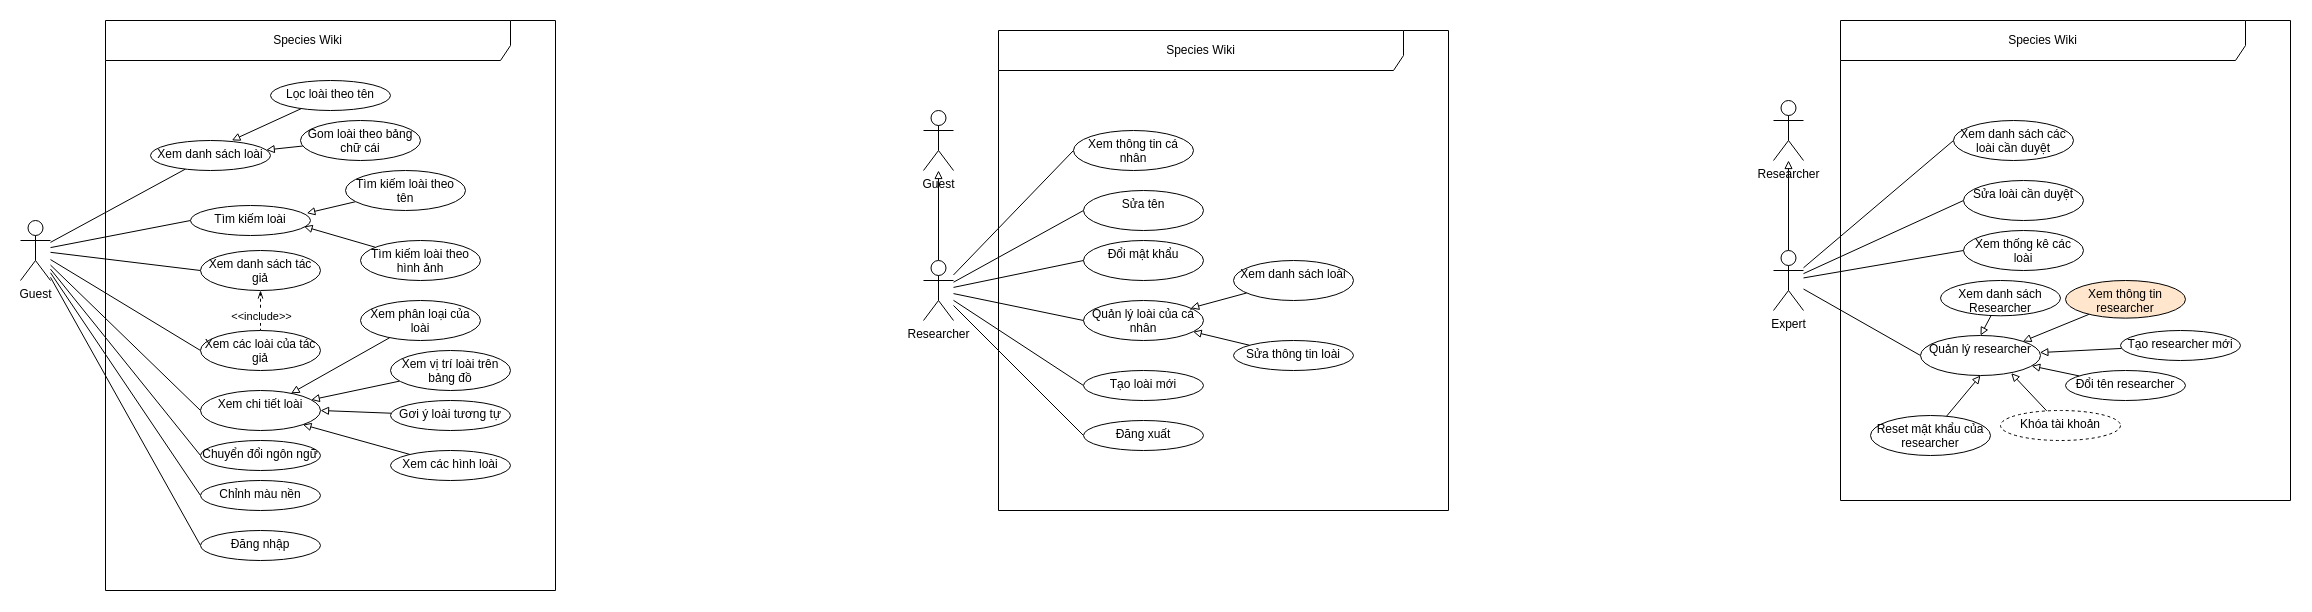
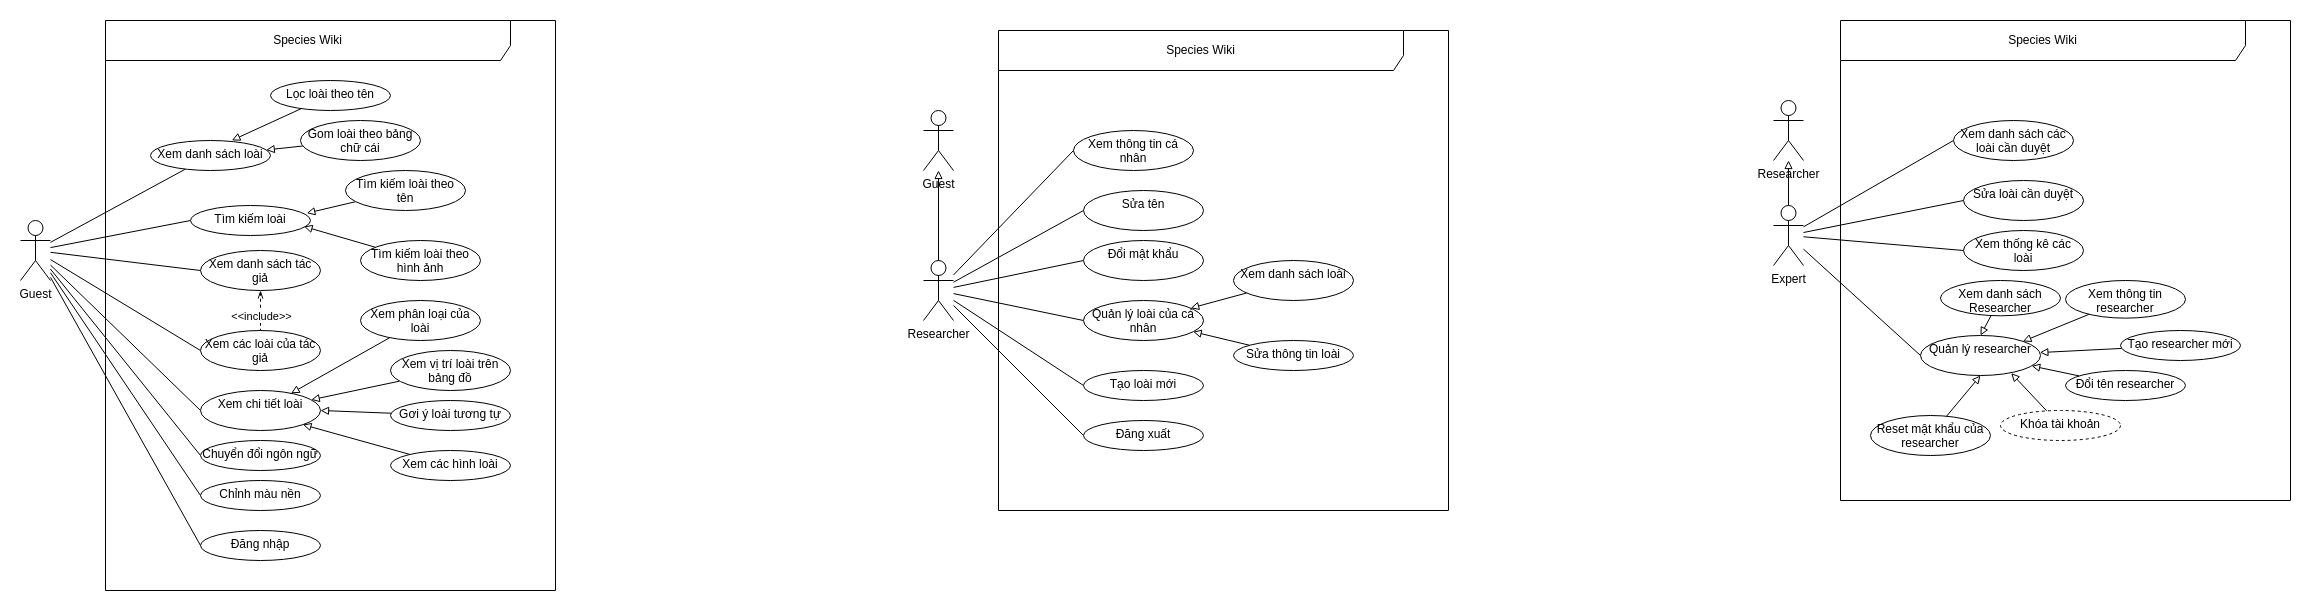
node "Expert": moved (1789, 281) -> (1789, 236)
node "Xem thông tin researcher": fillcolor #ffe6cc -> #ffffff
